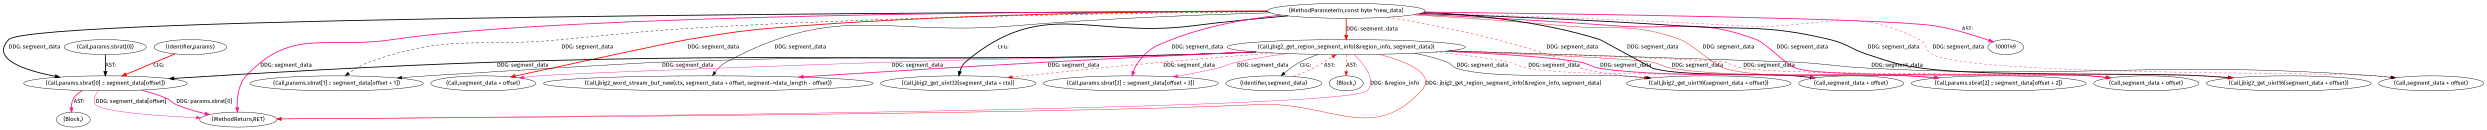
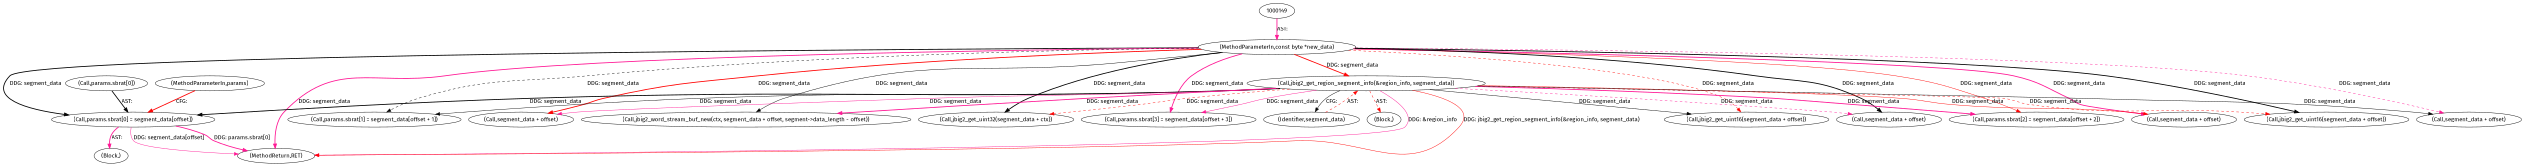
edge "(MethodParameterIn,const byte *new_data)" -> "1000149": reversed
node "(Identifier,params)": label "(Identifier,params)" -> "(MethodParameterIn,params)"
edge "(MethodParameterIn,const byte *new_data)" -> "(Call,jbig2_get_uint32(segment_data + ctx))": label "CFG: " -> "DDG: segment_data"
